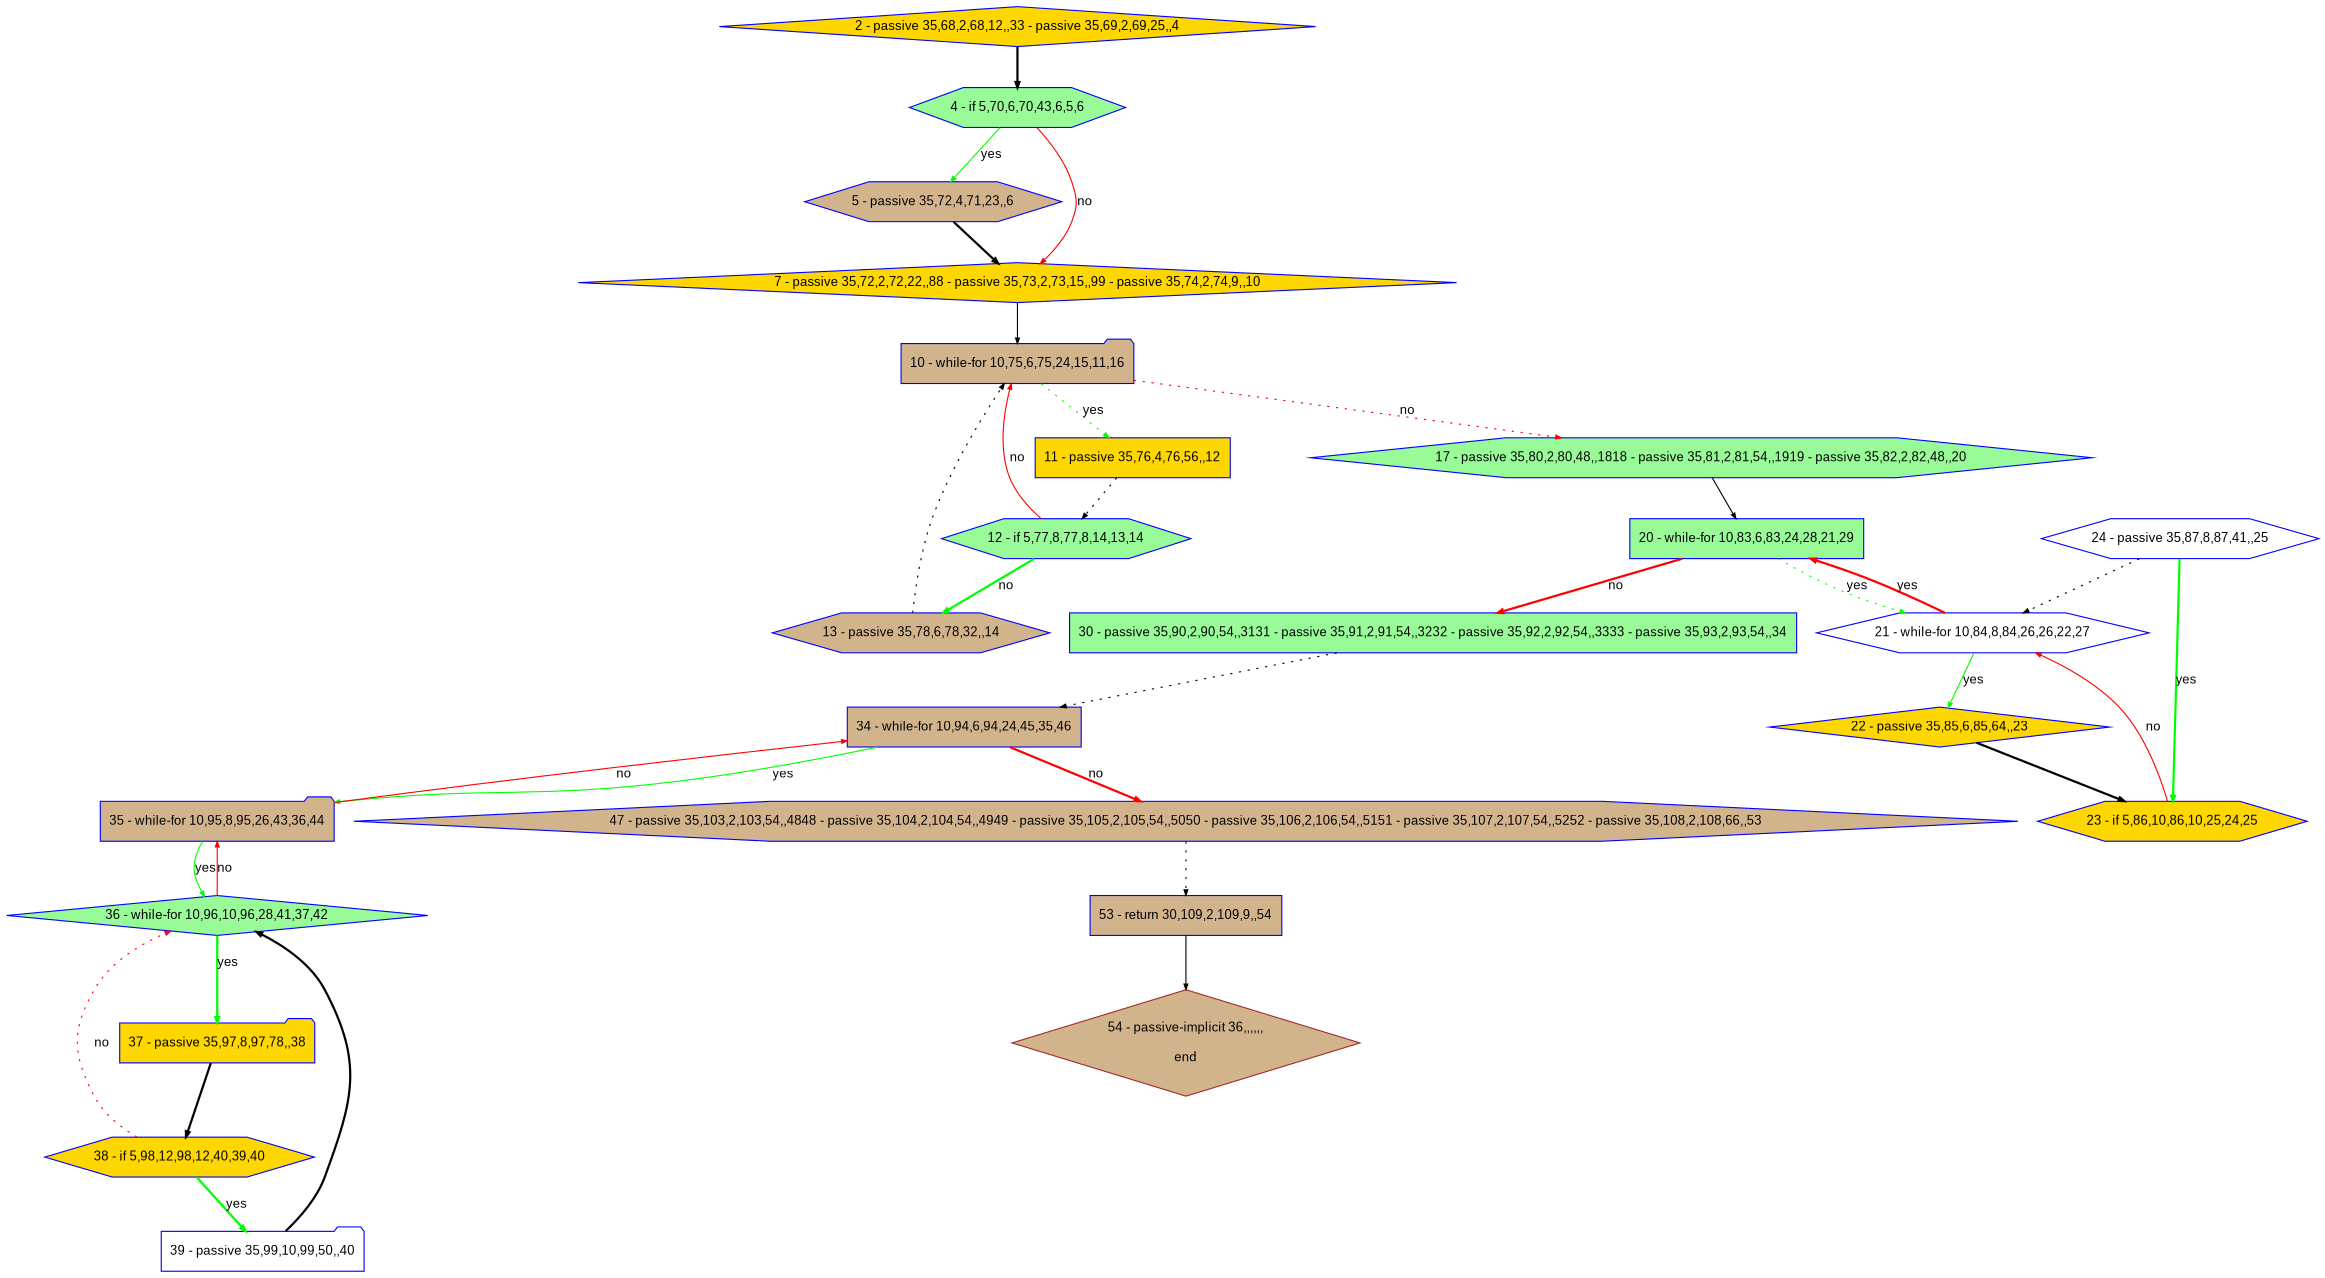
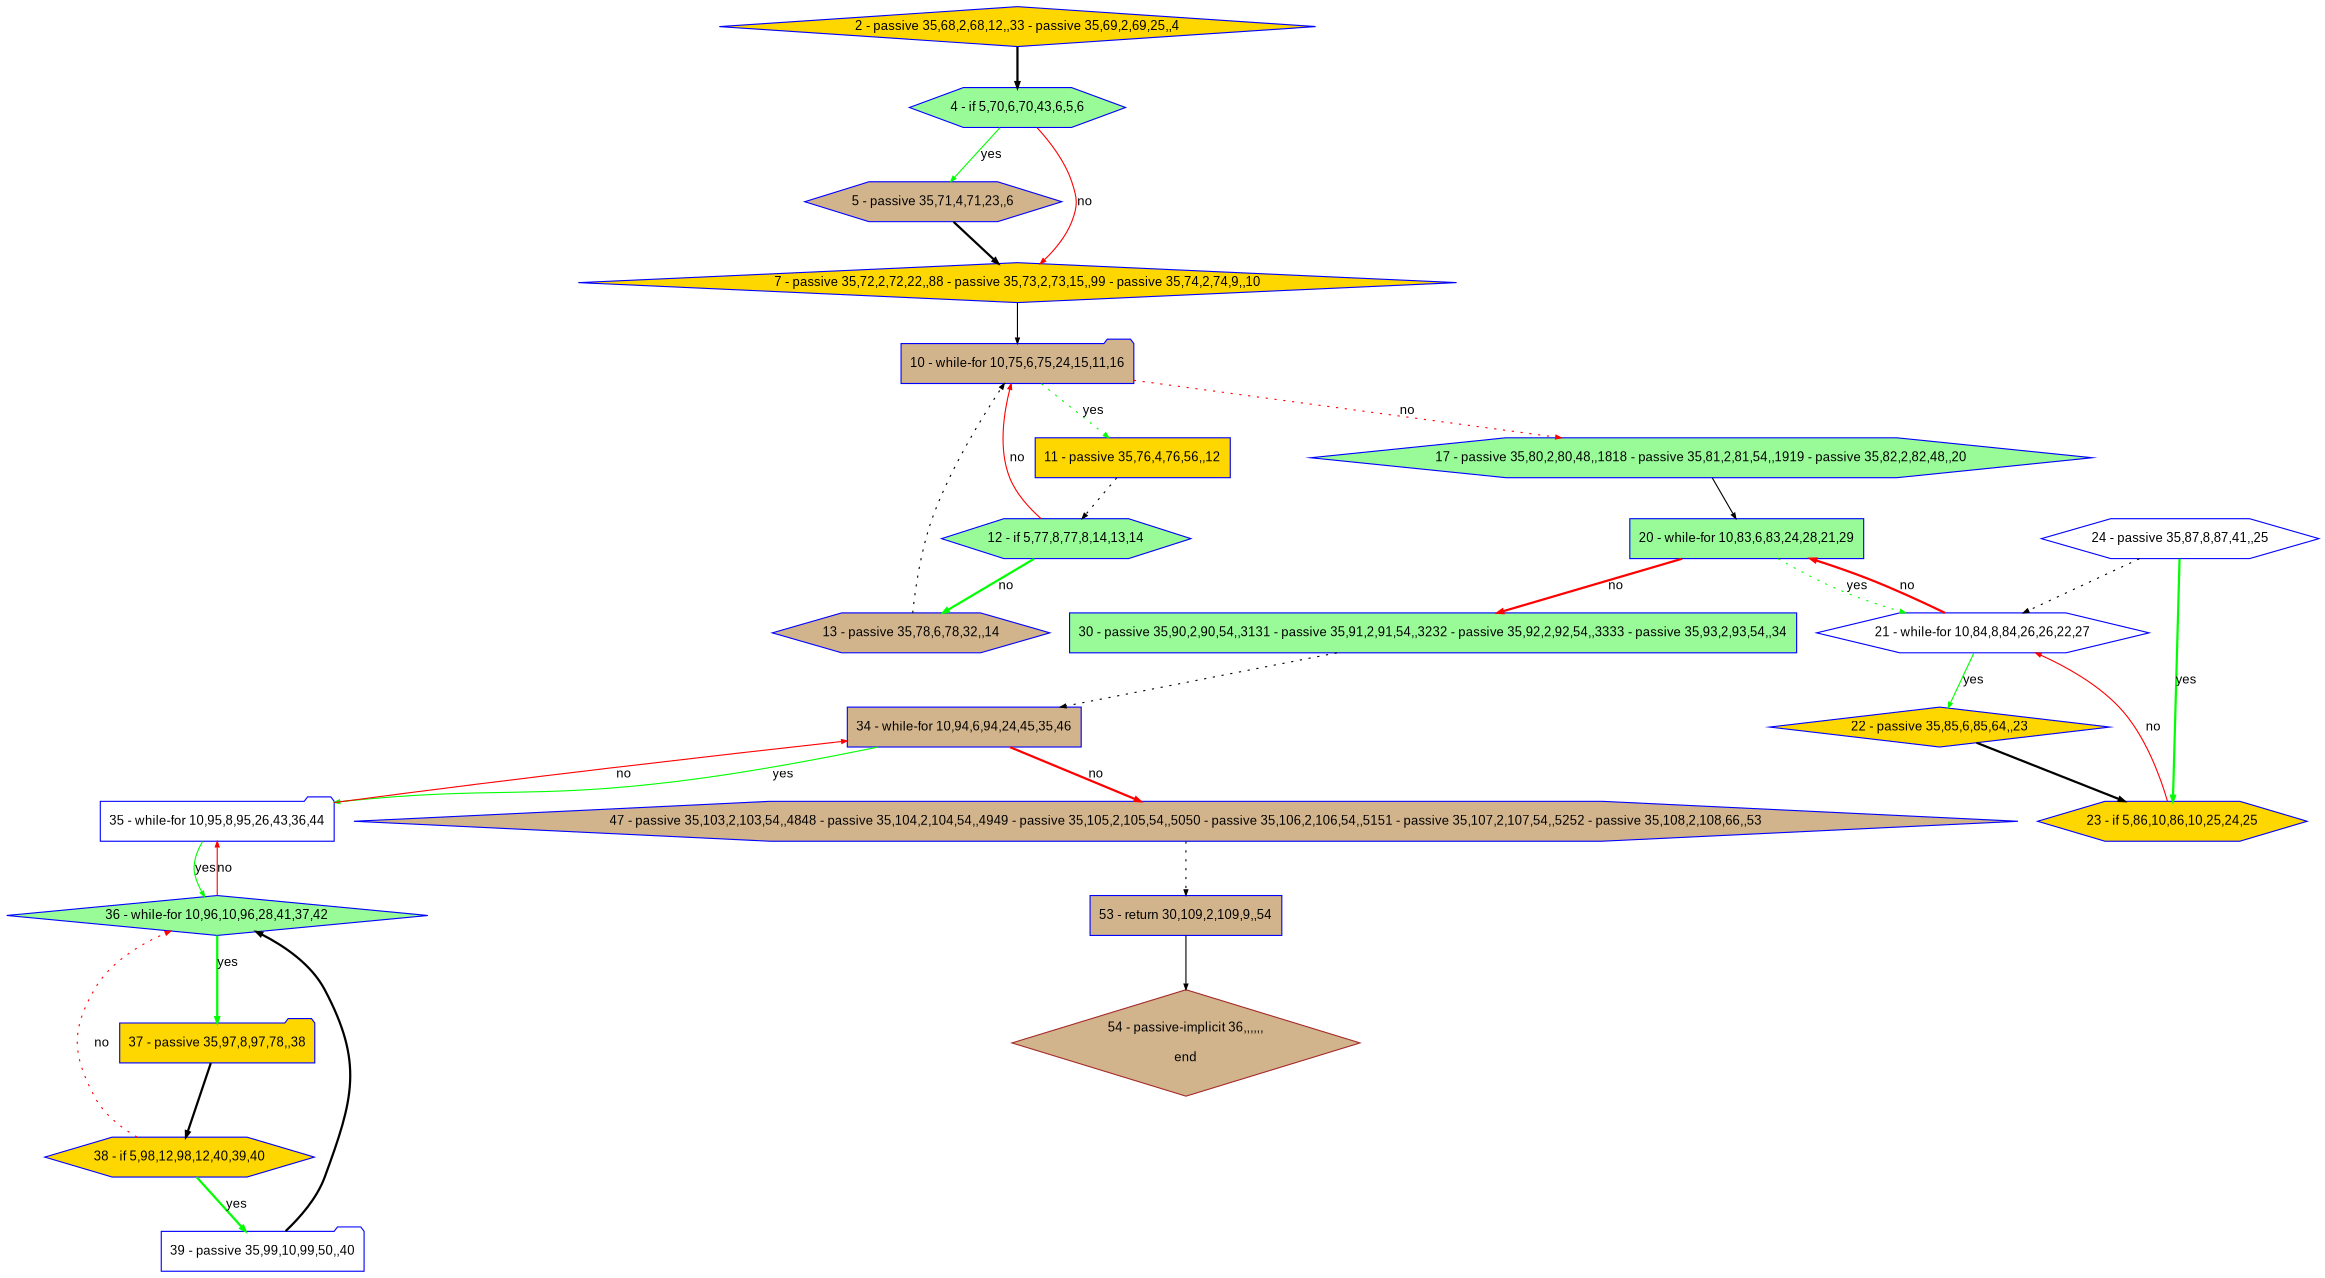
node "5 - passive 35,72,4,71,23,,6": label "5 - passive 35,72,4,71,23,,6" -> "5 - passive 35,71,4,71,23,,6"
edge "21 - while-for 10,84,8,84,26,26,22,27" -> "20 - while-for 10,83,6,83,24,28,21,29": label "yes" -> "no"
node "35 - while-for 10,95,8,95,26,43,36,44": fillcolor tan -> white
